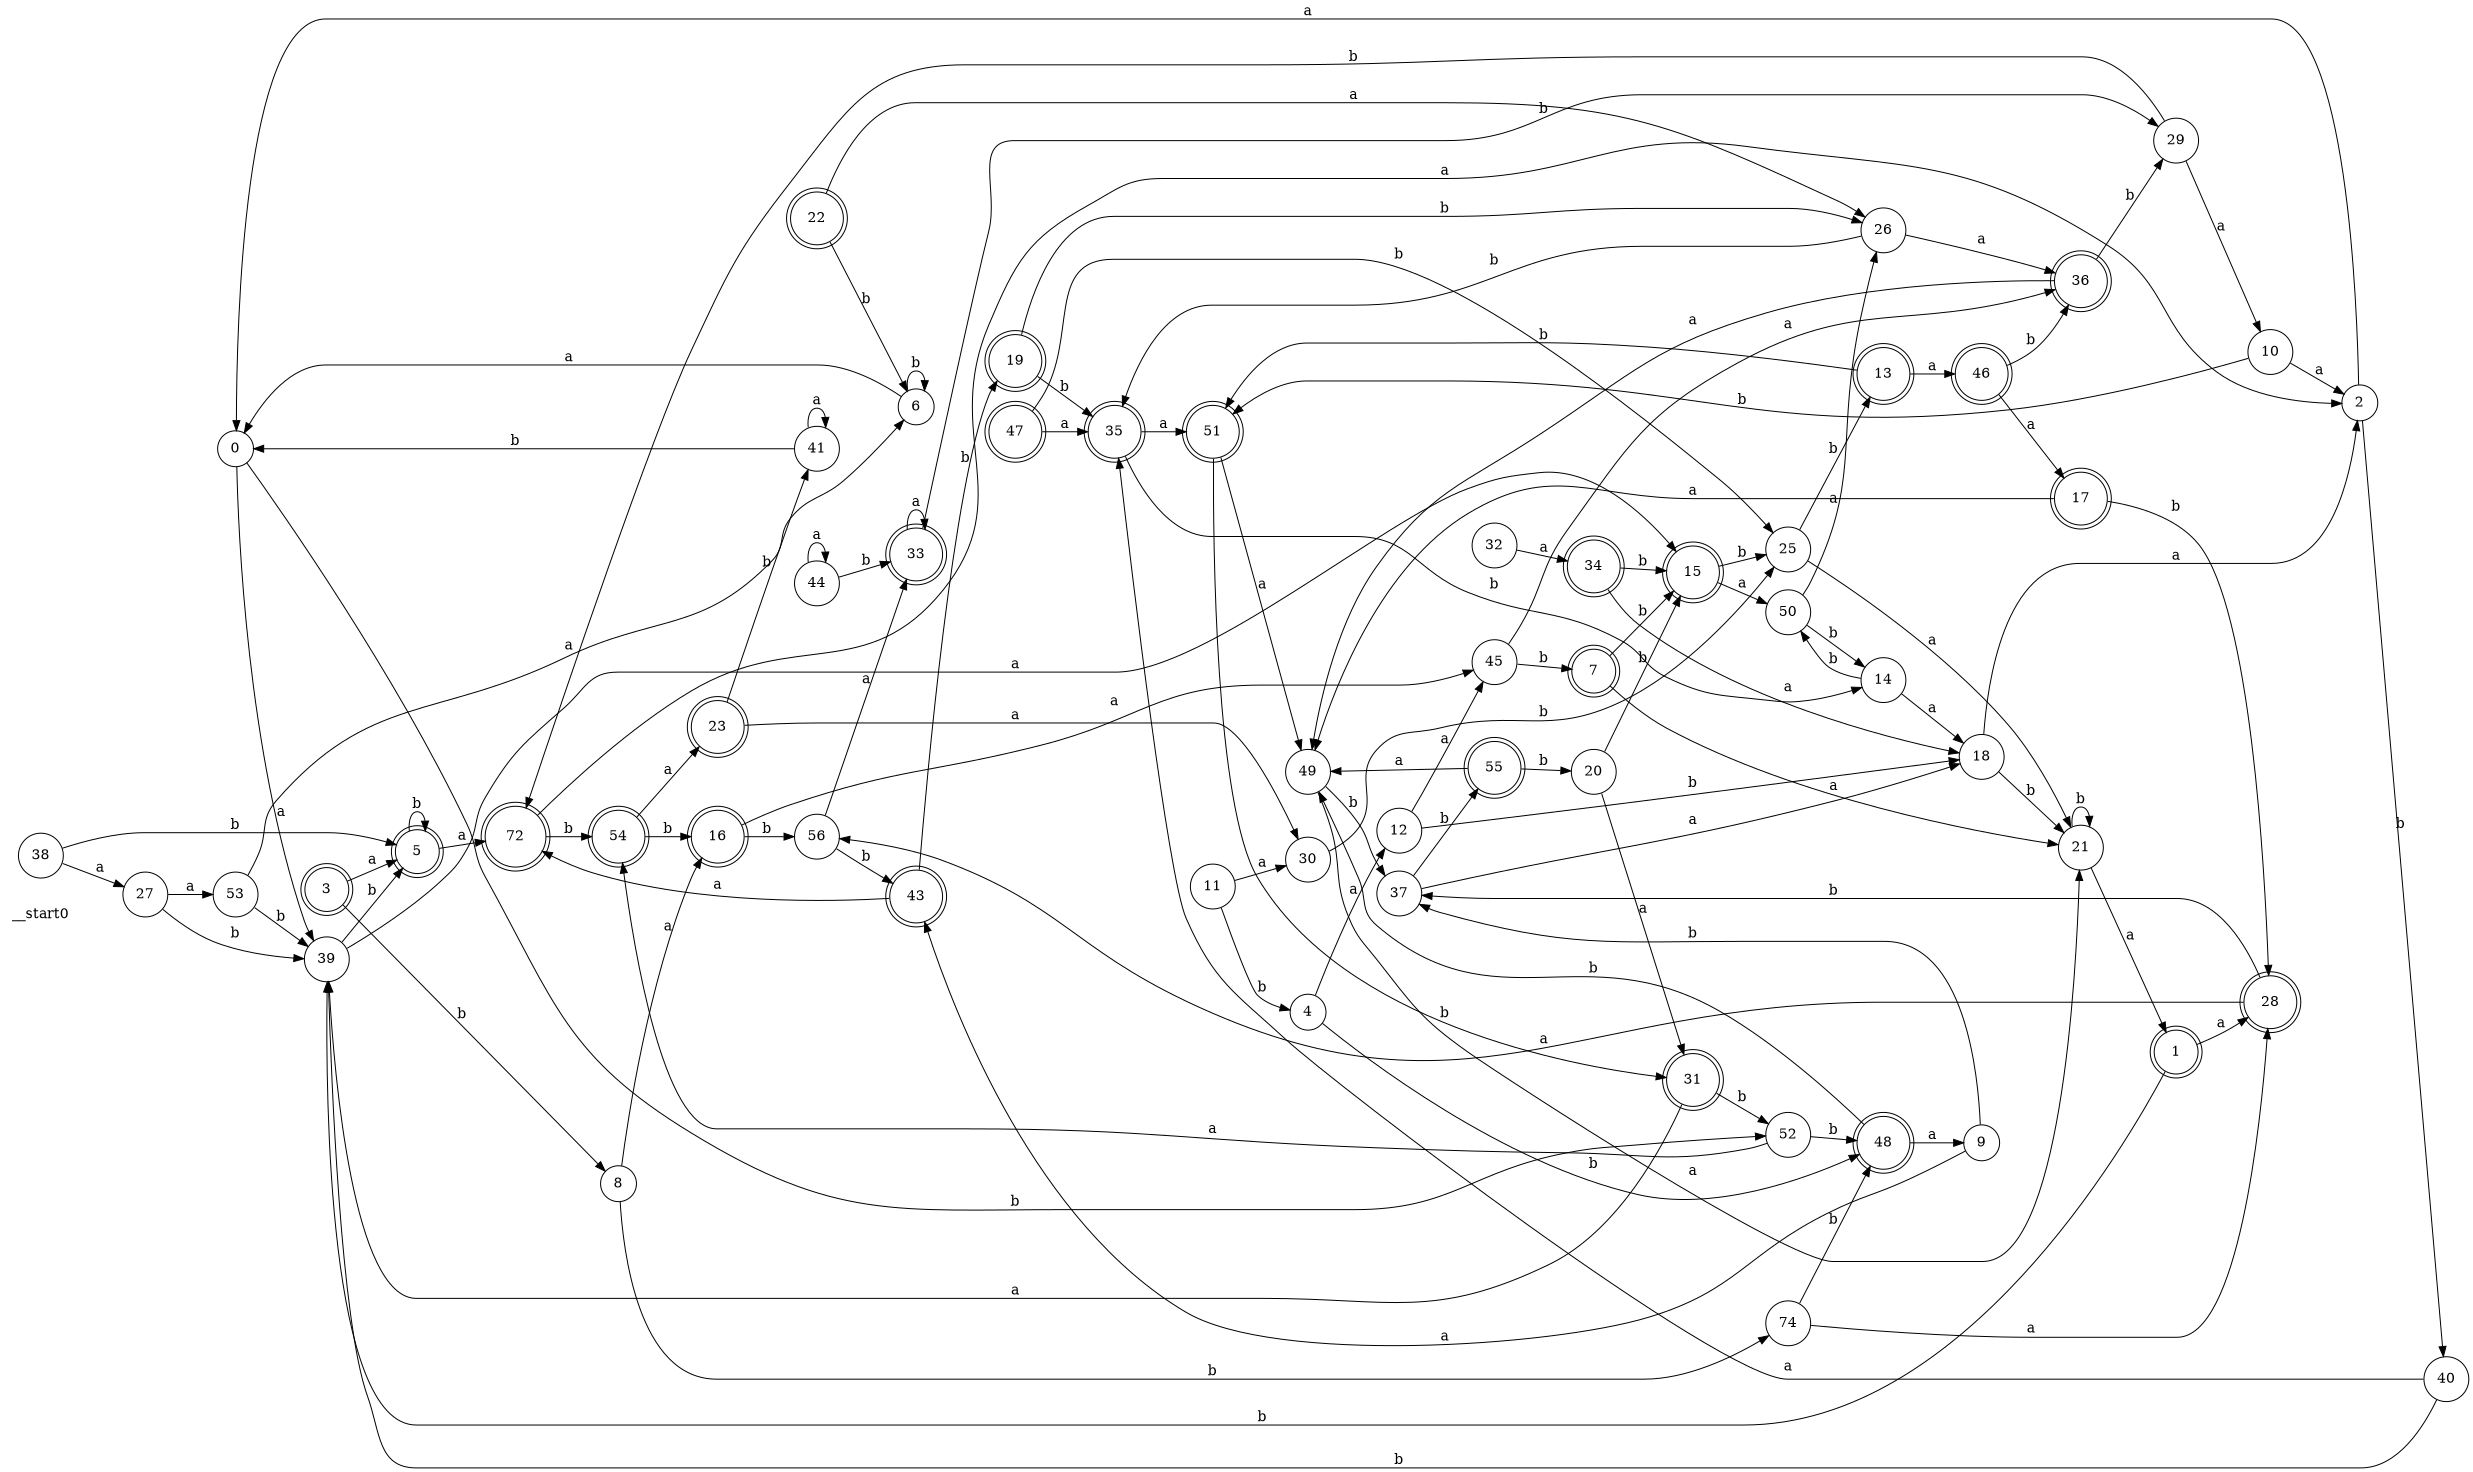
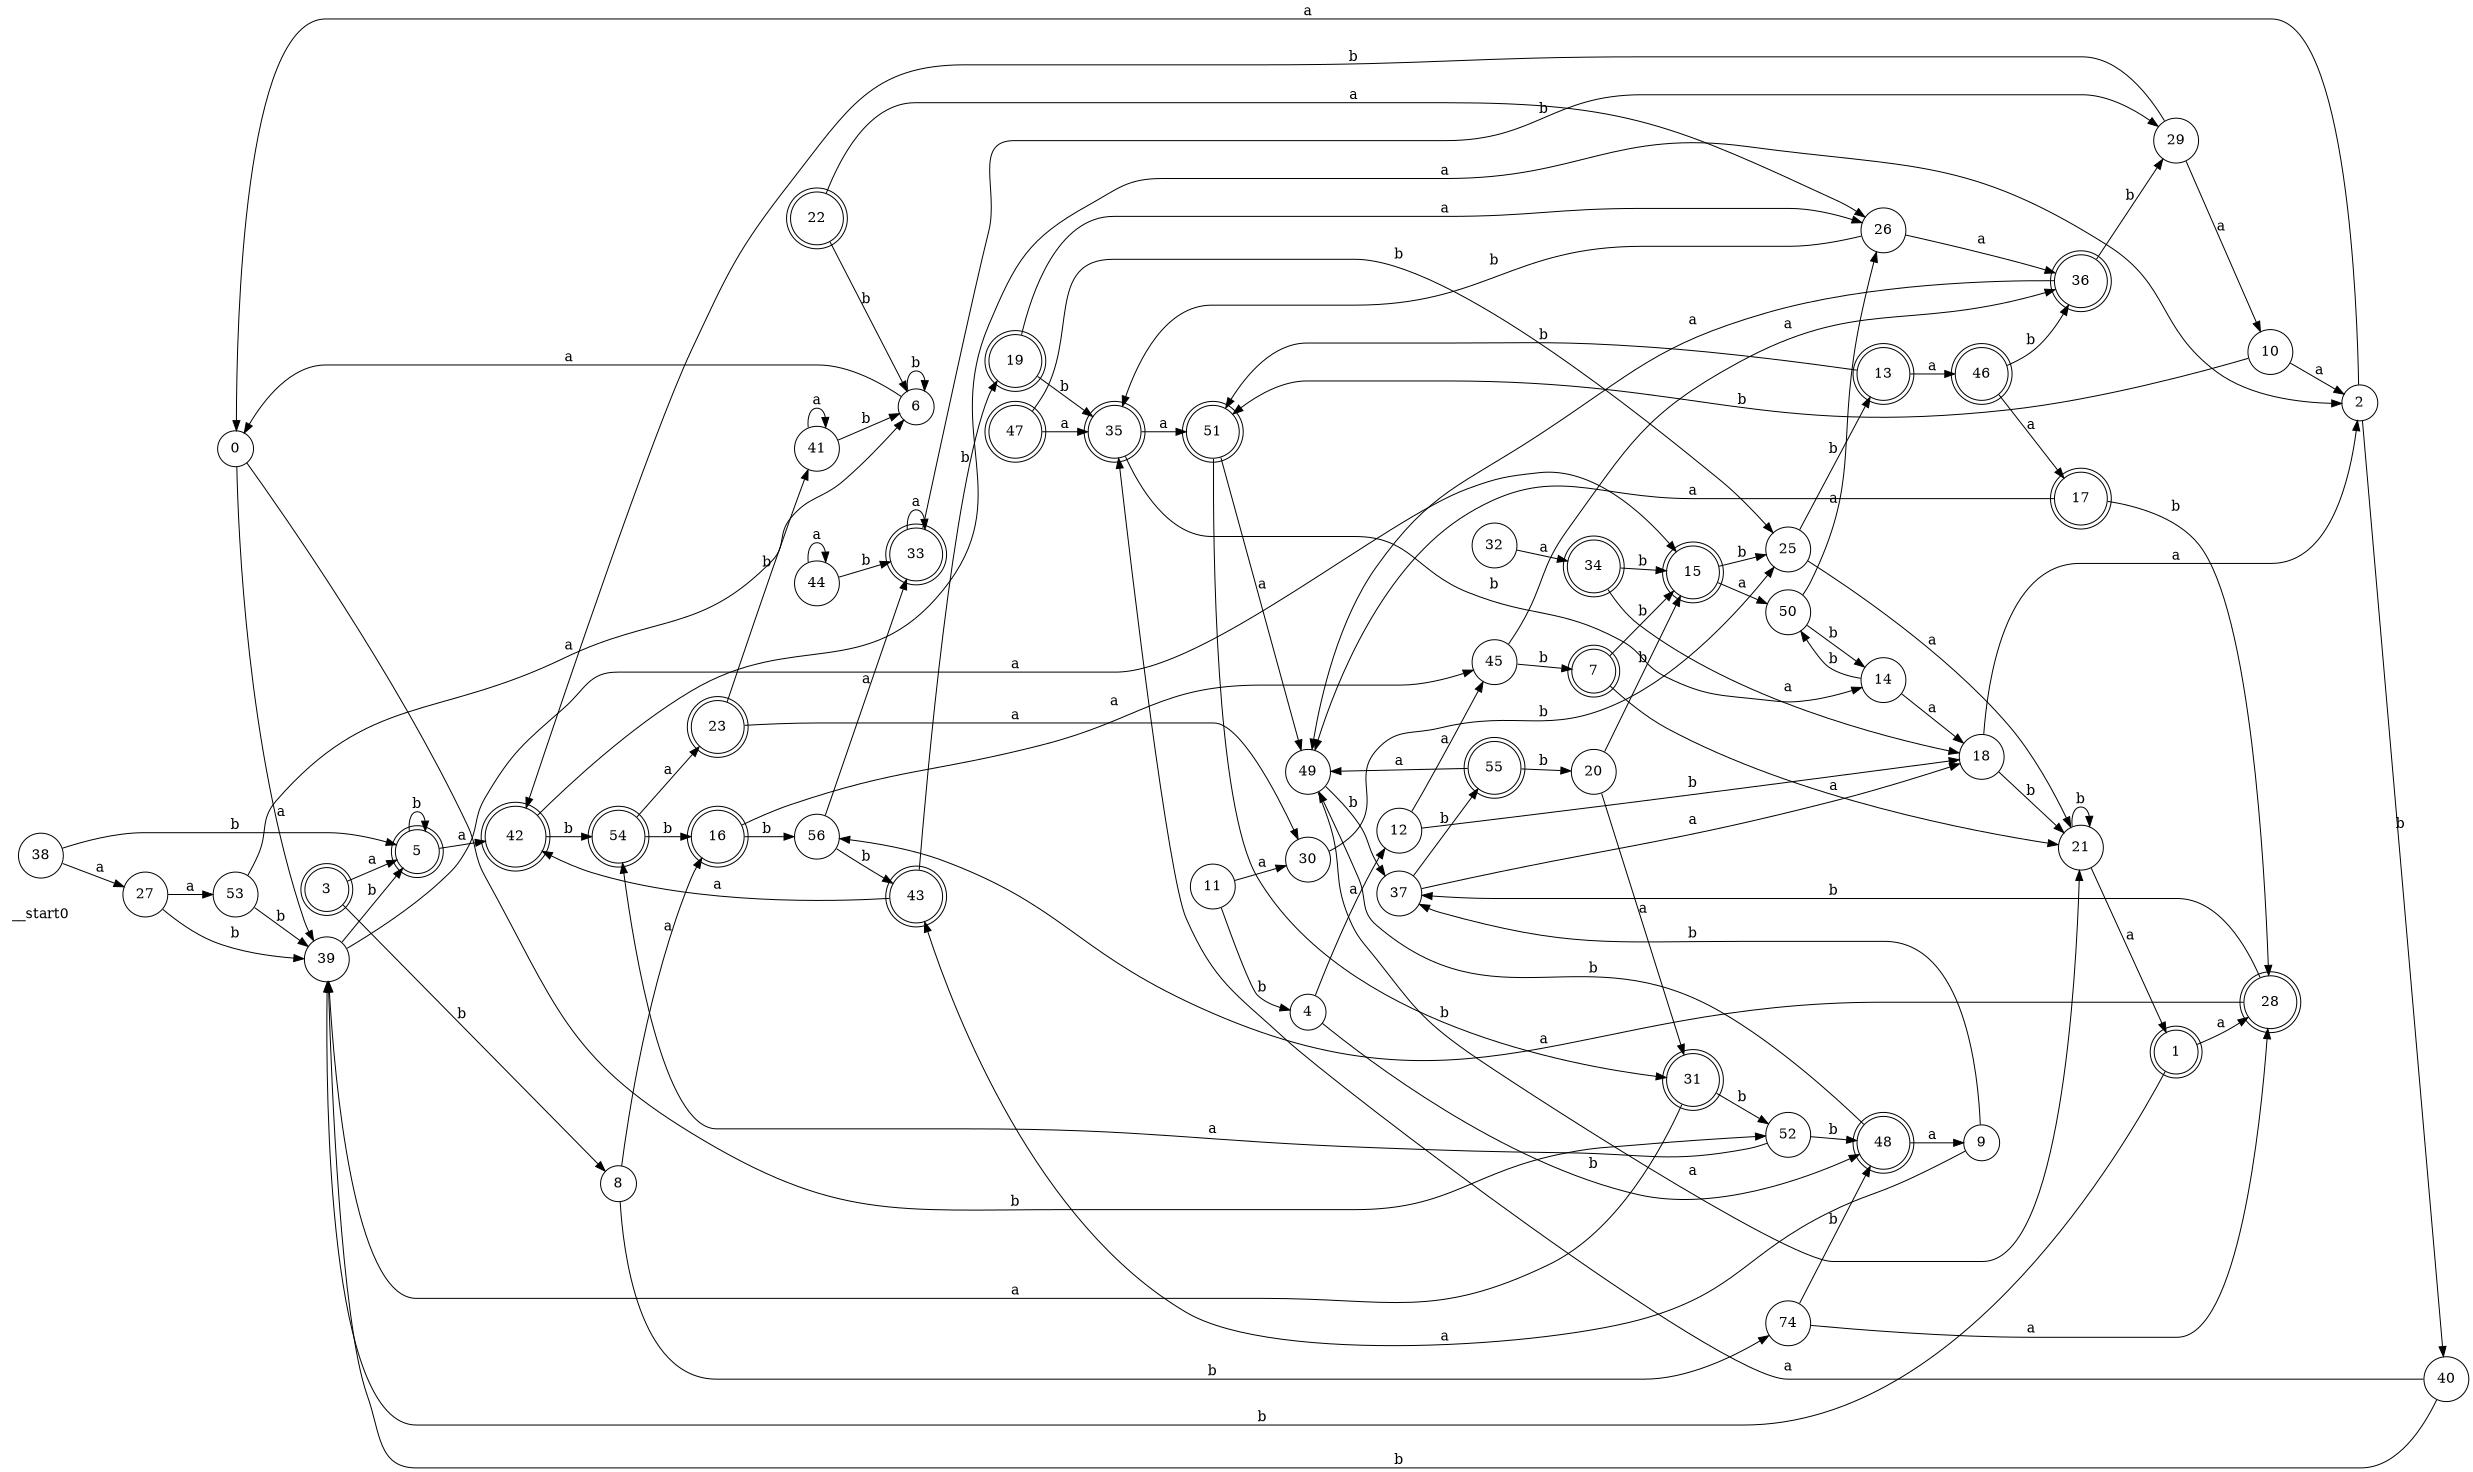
edge "19" -> "26": label "b" -> "a"
edge "41" -> "0": now "41" -> "6"
node "72": label "72" -> "42"
